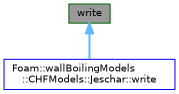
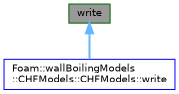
node "Foam::wallBoilingModels ::CHFModels::Jeschar::write": label "Foam::wallBoilingModels ::CHFModels::Jeschar::write" -> "Foam::wallBoilingModels ::CHFModels::CHFModels::write"
